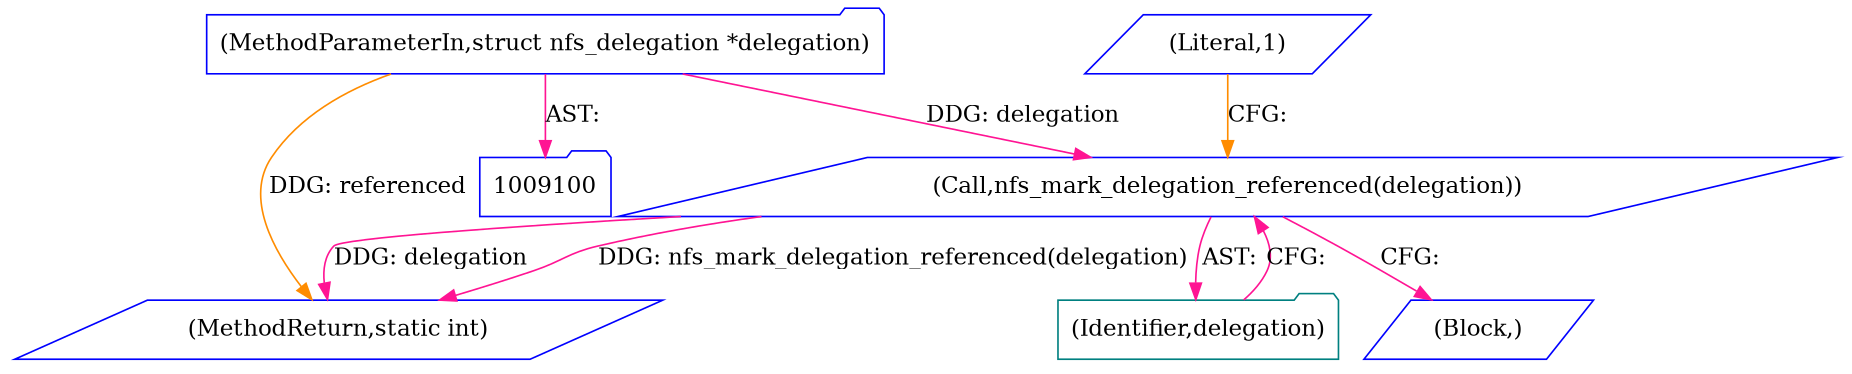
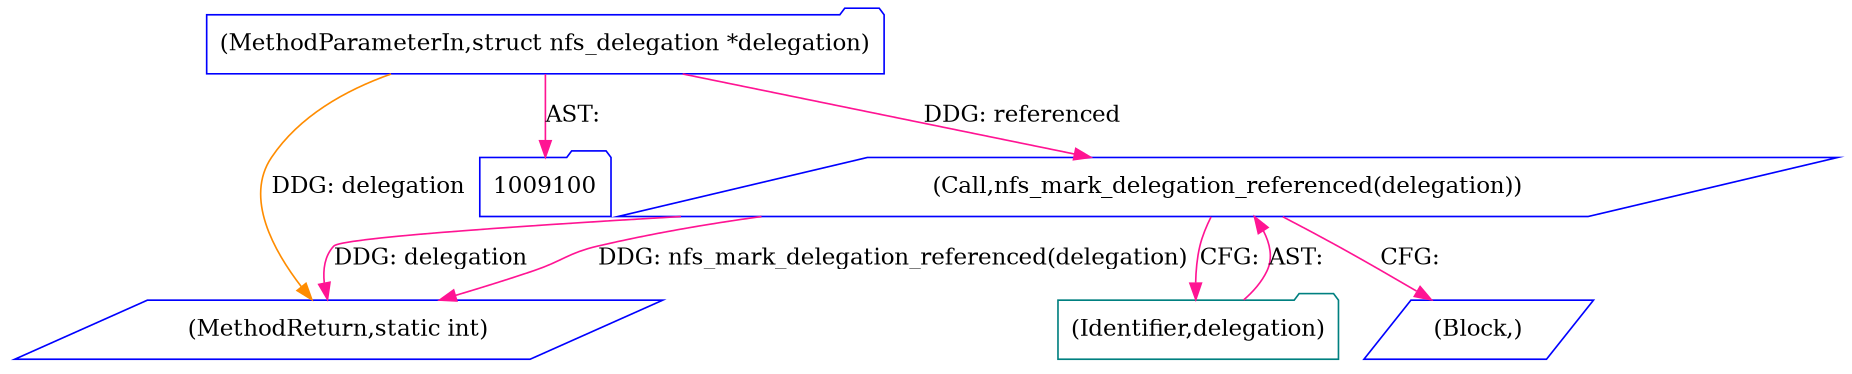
node "(Literal,1)": removed
edge "(MethodParameterIn,struct nfs_delegation *delegation)" -> "(Call,nfs_mark_delegation_referenced(delegation))": label "DDG: delegation" -> "DDG: referenced"
edge "(MethodParameterIn,struct nfs_delegation *delegation)" -> "(MethodReturn,static int)": label "DDG: referenced" -> "DDG: delegation"
edge "(Call,nfs_mark_delegation_referenced(delegation))" -> "(Identifier,delegation)": label "AST: " -> "CFG: "
edge "(Identifier,delegation)" -> "(Call,nfs_mark_delegation_referenced(delegation))": label "CFG: " -> "AST: "
